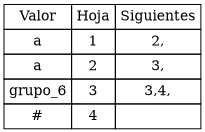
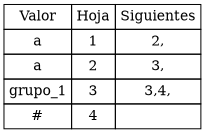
node "Valor": text "grupo_6" -> "grupo_1"
